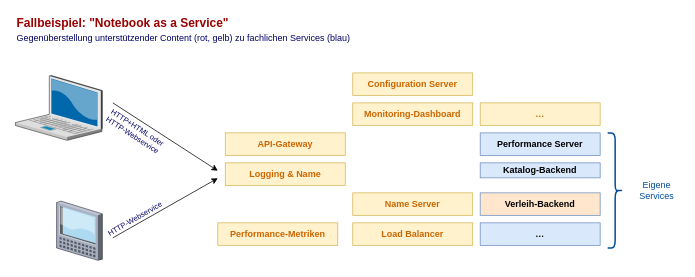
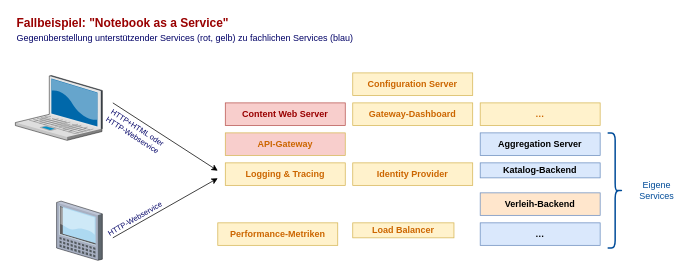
node "Gegenüberstellung unterstützender Content (rot, gelb) zu fachlichen Services (blau)": label "Gegenüberstellung unterstützender Content (rot, gelb) zu fachlichen Services (blau)" -> "Gegenüberstellung unterstützender Services (rot, gelb) zu fachlichen Services (blau)"
node "Content Web Server": added
node "Monitoring-Dashboard": label "Monitoring-Dashboard" -> "Gateway-Dashboard"
node "API-Gateway": fillcolor #fff2cc -> #f8cecc
node "Performance Server": label "Performance Server" -> "Aggregation Server"
node "Logging & Name": label "Logging & Name" -> "Logging & Tracing"
node "Identity Provider": added
node "Name Server": removed
node "Load Balancer": size 120x23 -> 101x15
